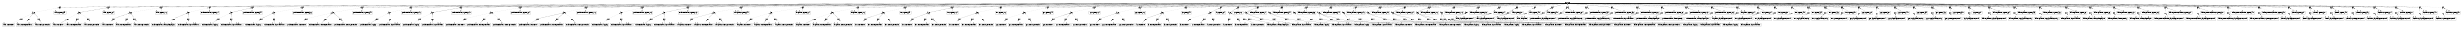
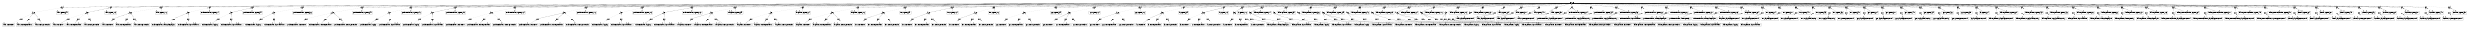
node "radio: navigation": label "radio: navigation" -> "radio: systemAccessControl"
